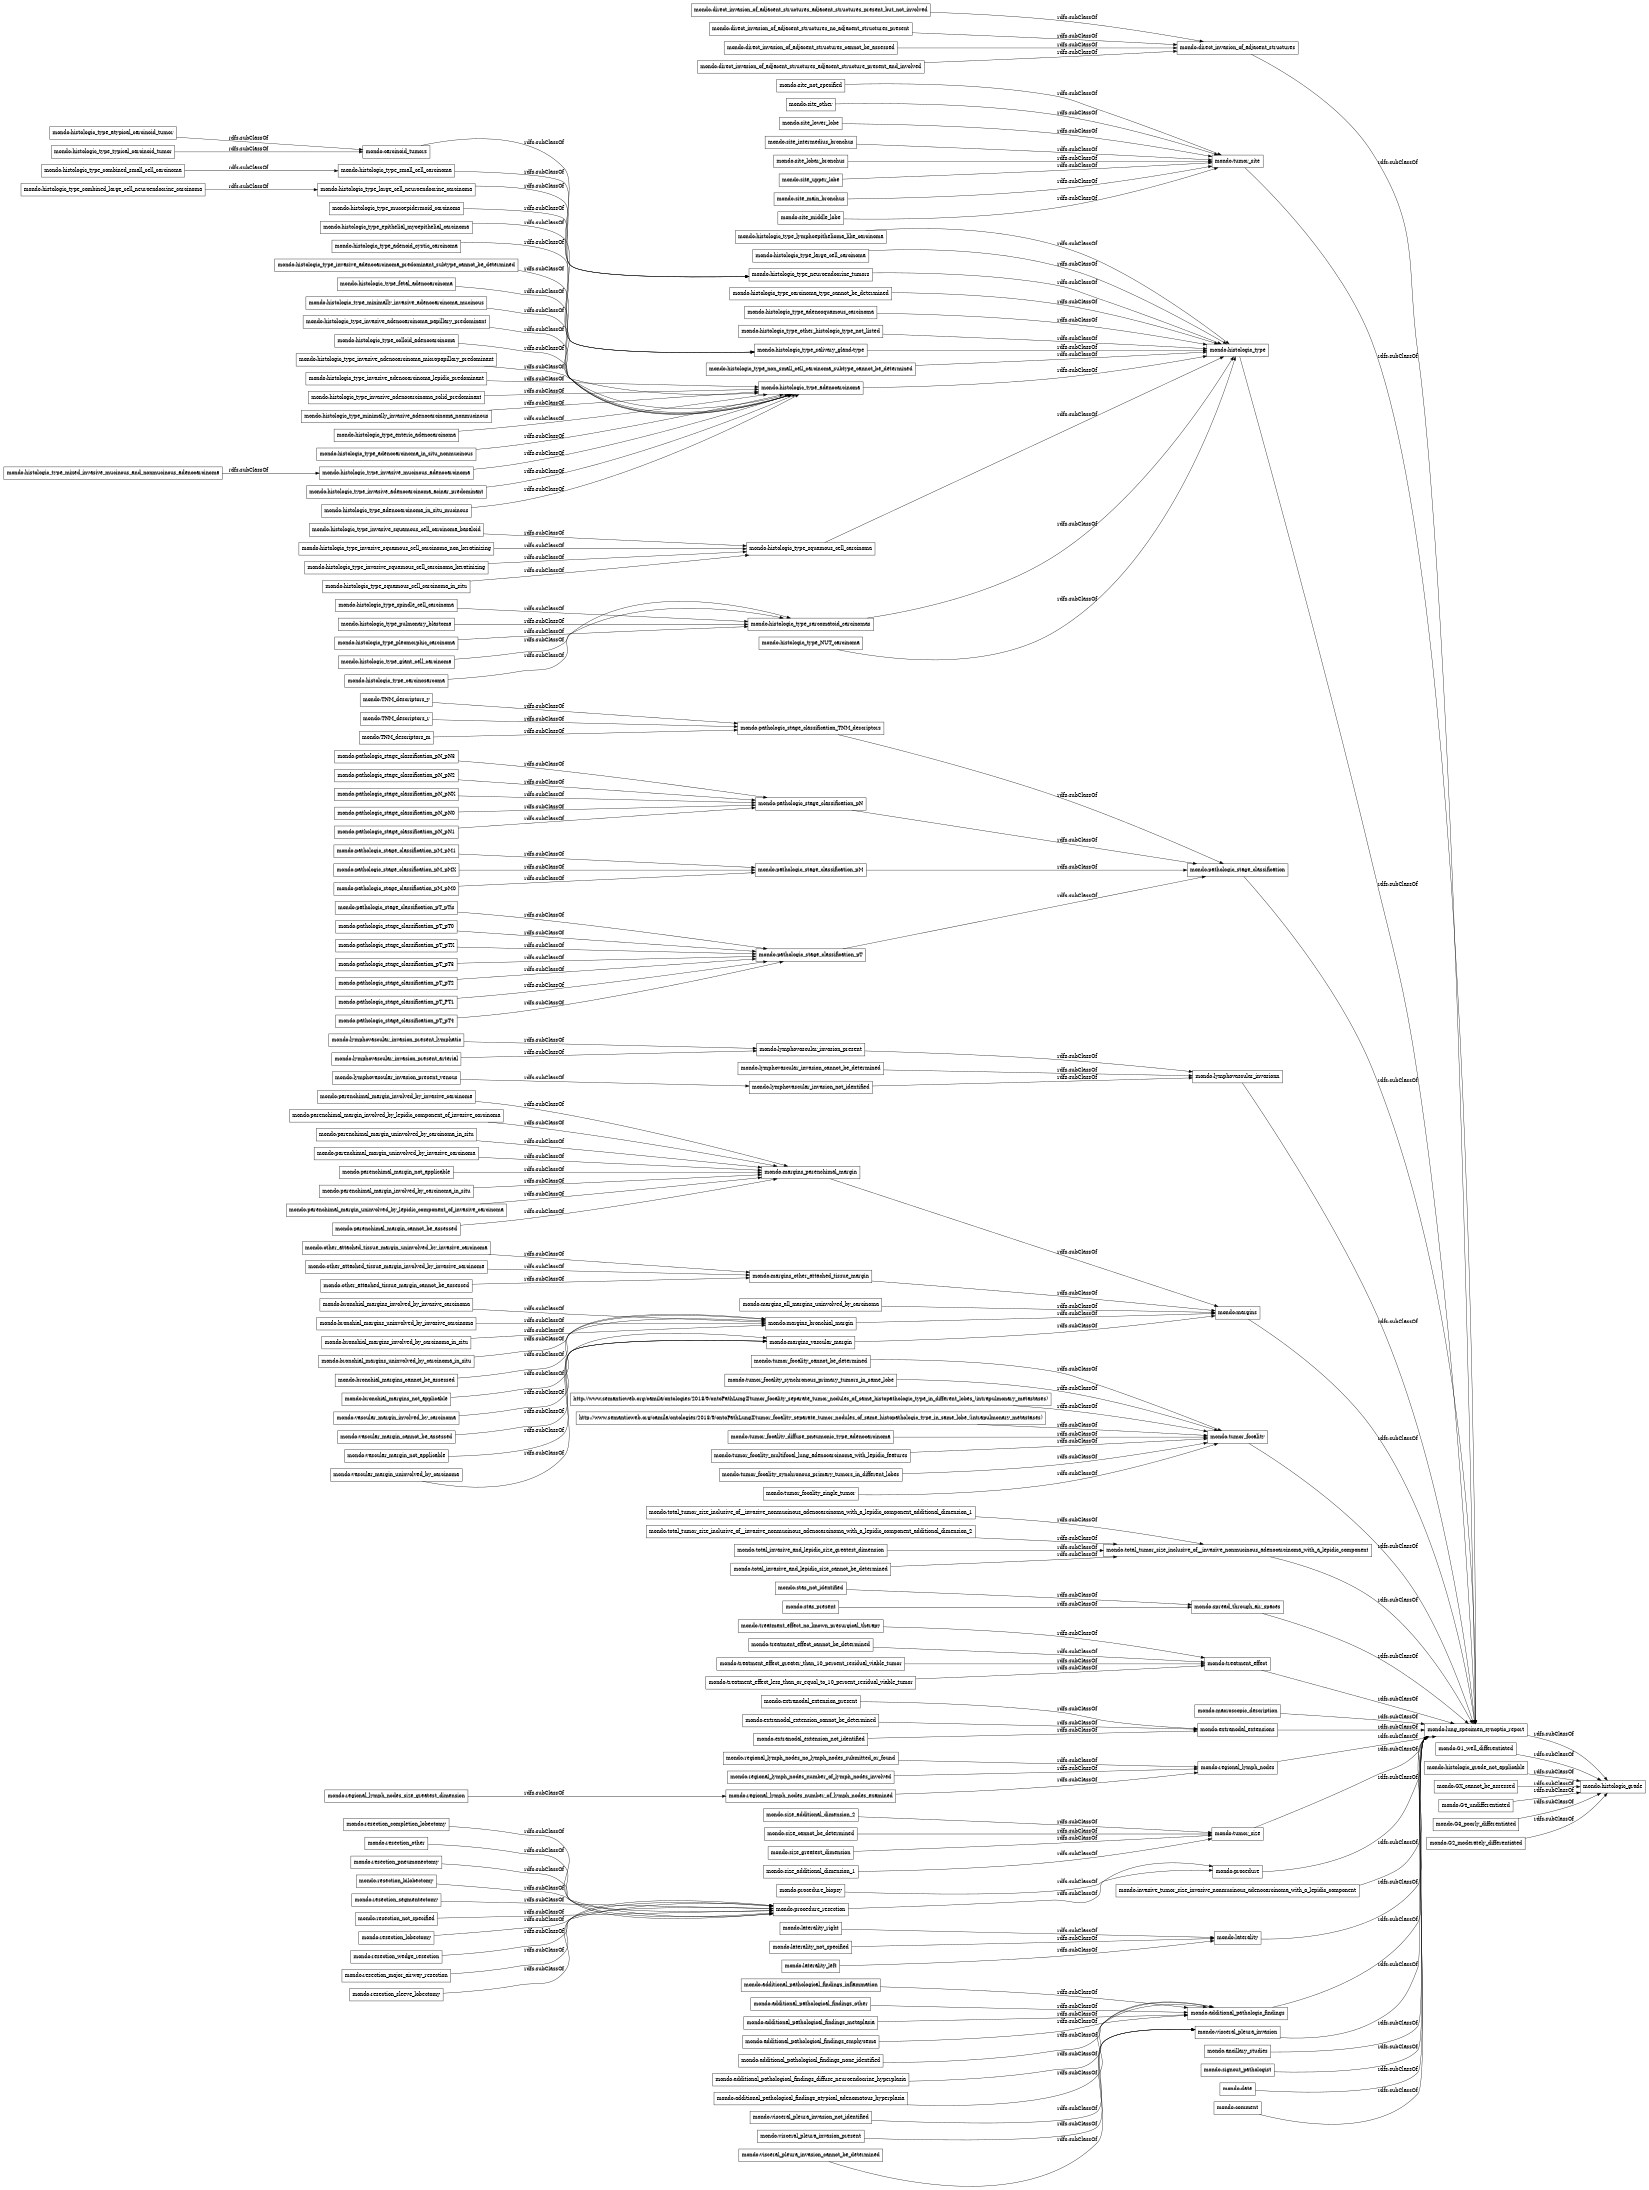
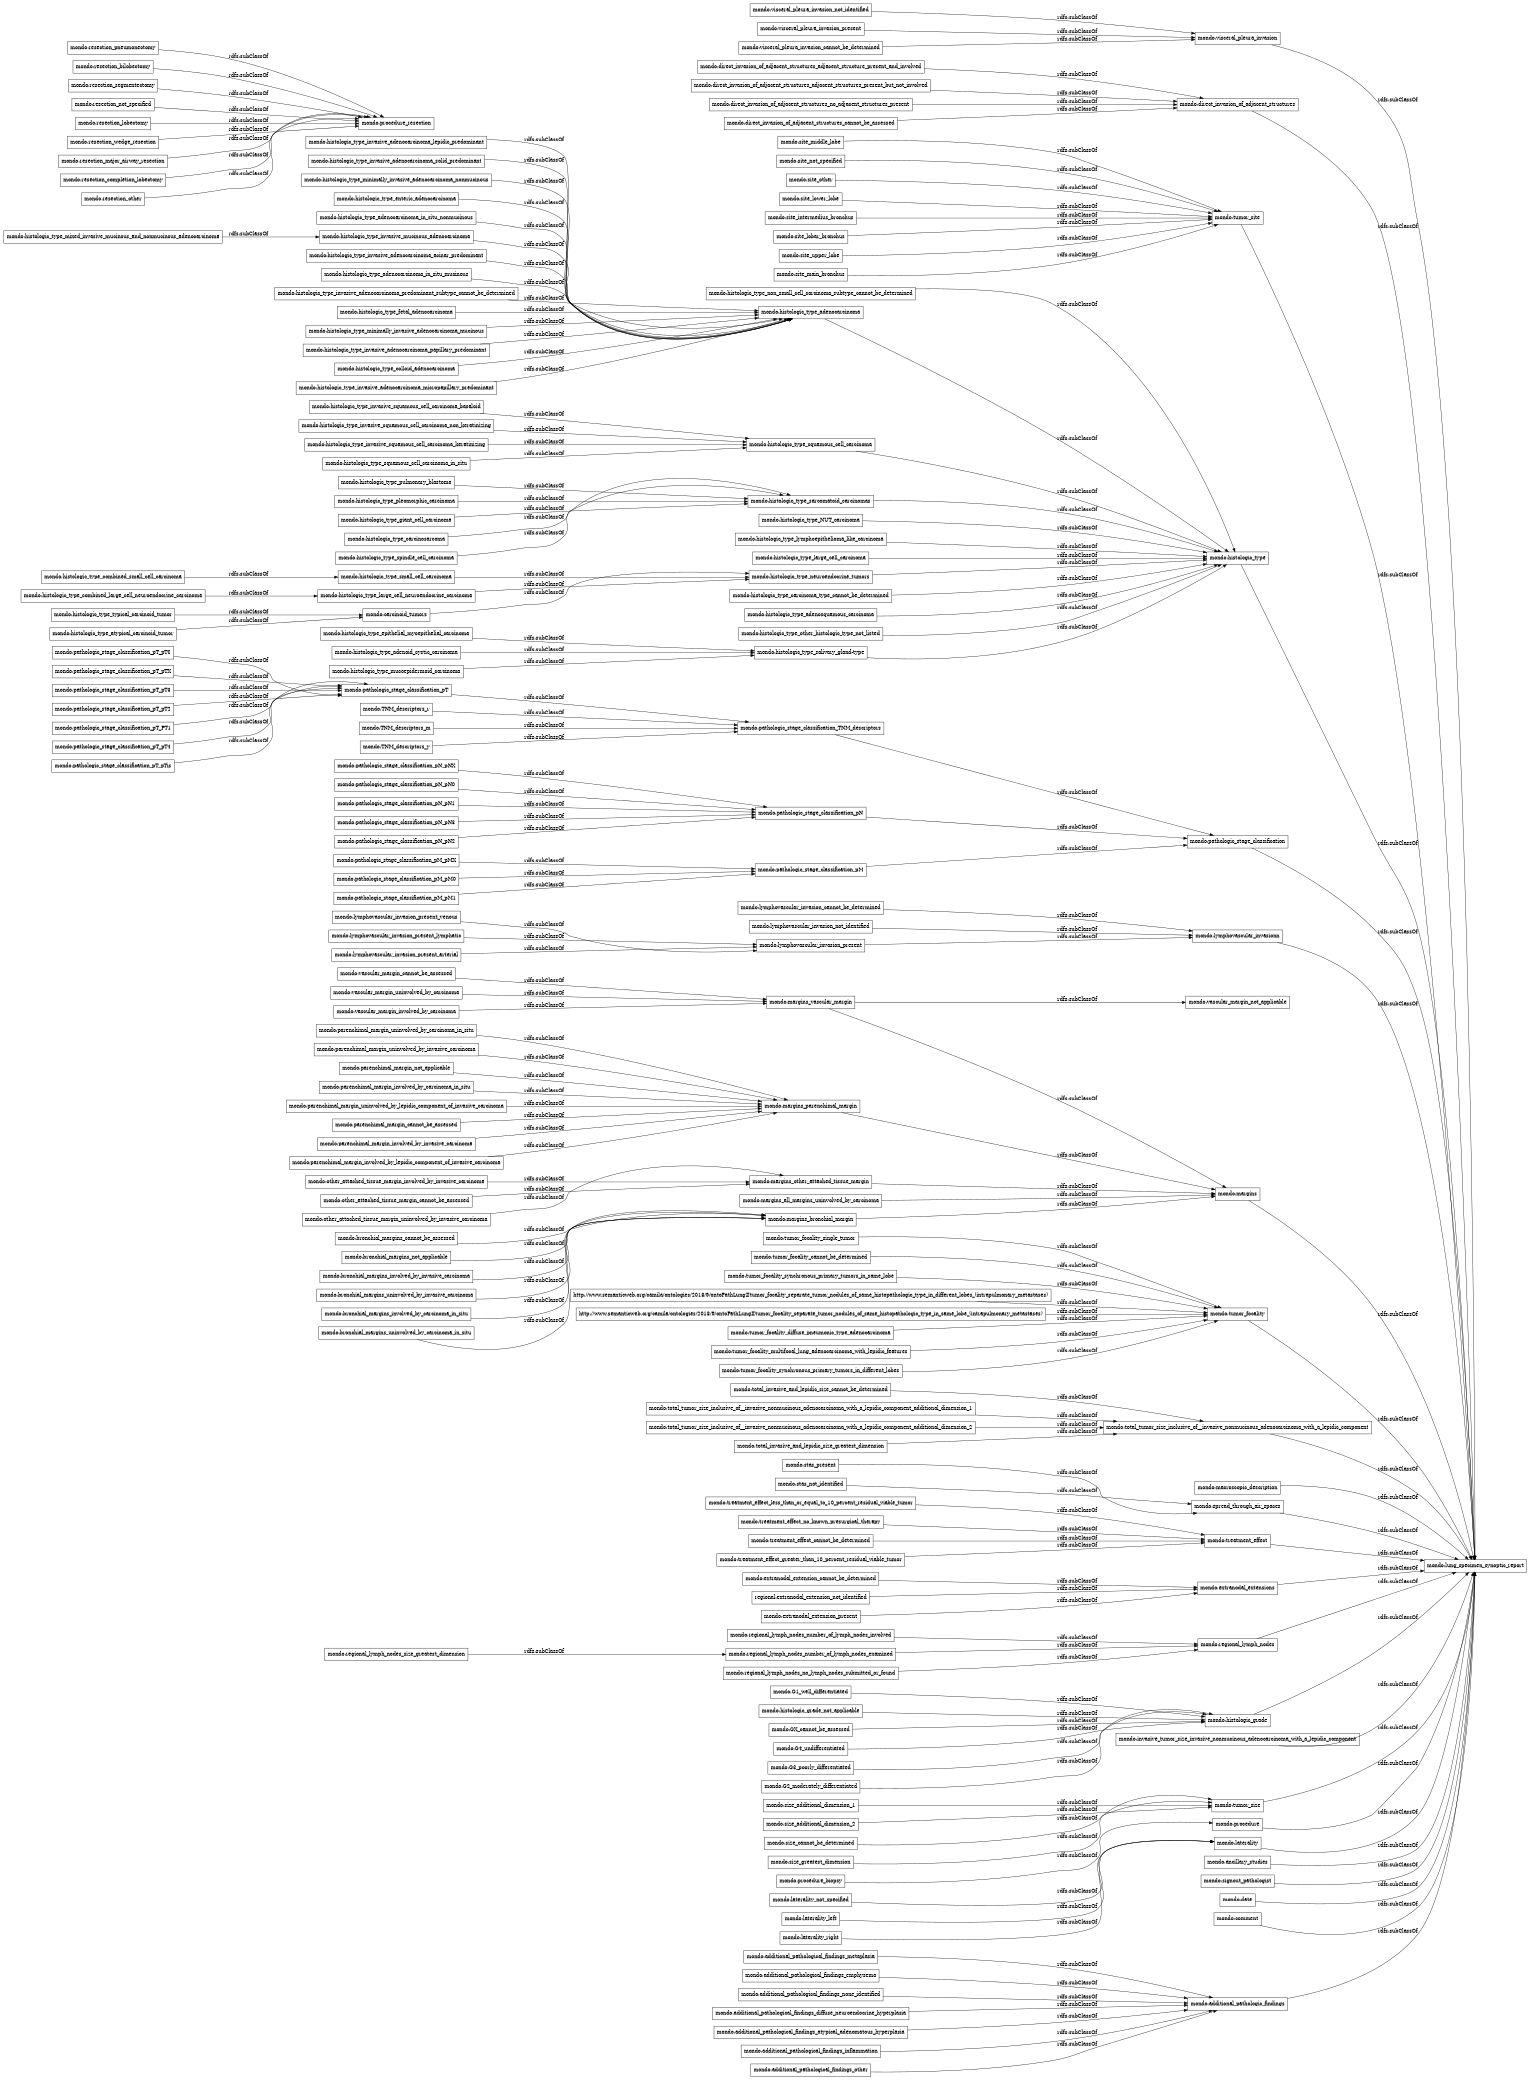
edge "mondo:pathologic_stage_classification_pT" -> "mondo:pathologic_stage_classification": now "mondo:pathologic_stage_classification_pT" -> "mondo:pathologic_stage_classification_TNM_descriptors"
edge "mondo:lymphovascular_invasion_present_venous" -> "mondo:lymphovascular_invasion_not_identified": now "mondo:lymphovascular_invasion_present_venous" -> "mondo:lymphovascular_invasion_present"
edge "mondo:vascular_margin_not_applicable" -> "mondo:margins_vascular_margin": reversed
node "mondo:extranodal_extension_not_identified": label "mondo:extranodal_extension_not_identified" -> "regional:extranodal_extension_not_identified"
edge "mondo:lung_specimen_synoptic_report" -> "mondo:histologic_grade": reversed
edge "mondo:procedure_resection" -> "mondo:procedure": removed, label "rdfs:subClassOf"
node "mondo:resection_sleeve_lobectomy": removed
